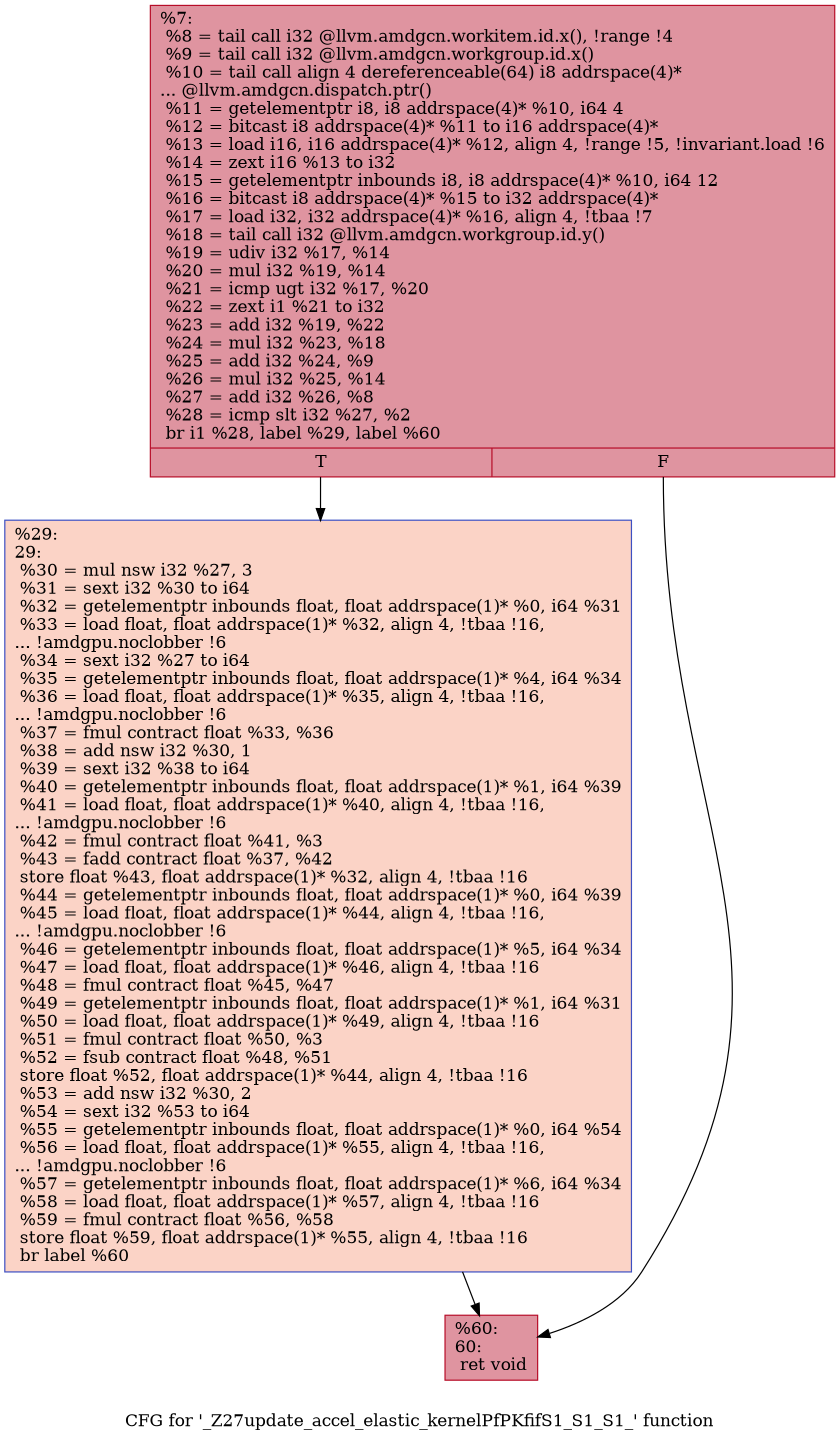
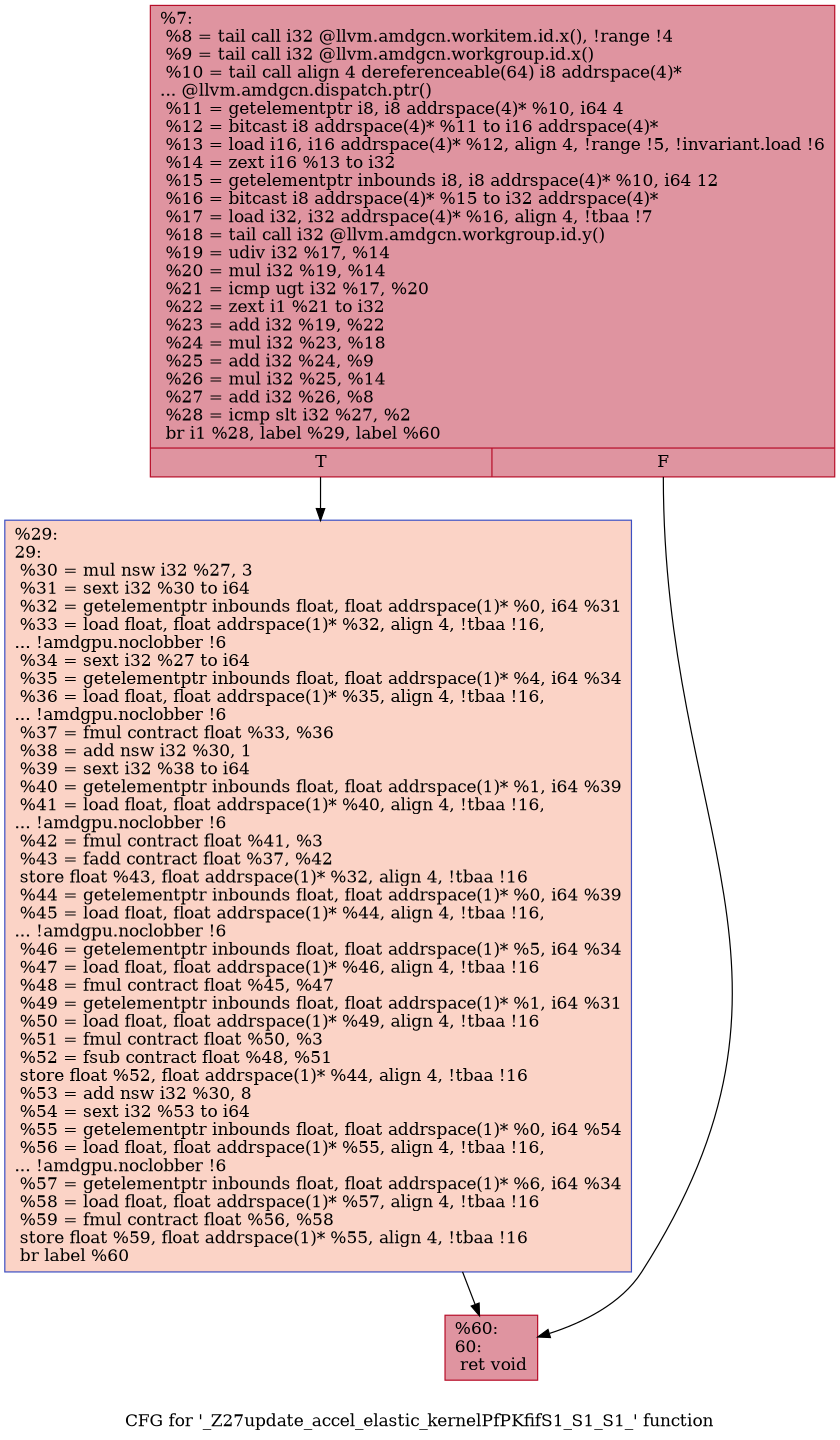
node "%29:": text "%53 = add nsw i32 %30, 2" -> "%53 = add nsw i32 %30, 8"
